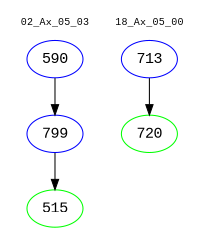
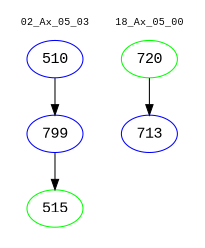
node "590": label "590" -> "510"
edge "713" -> "720": reversed
